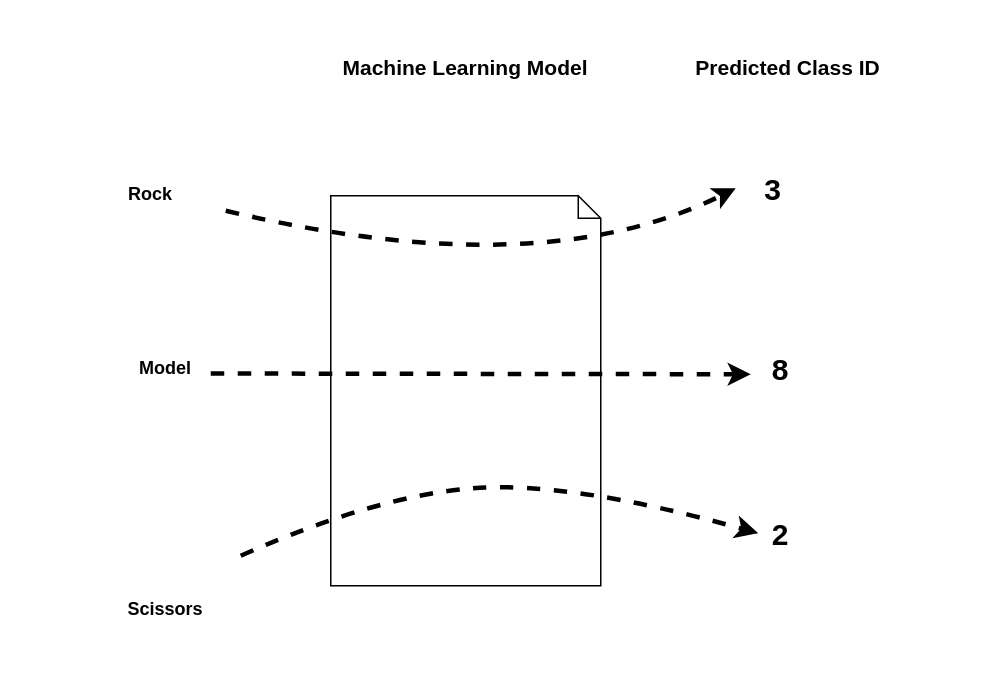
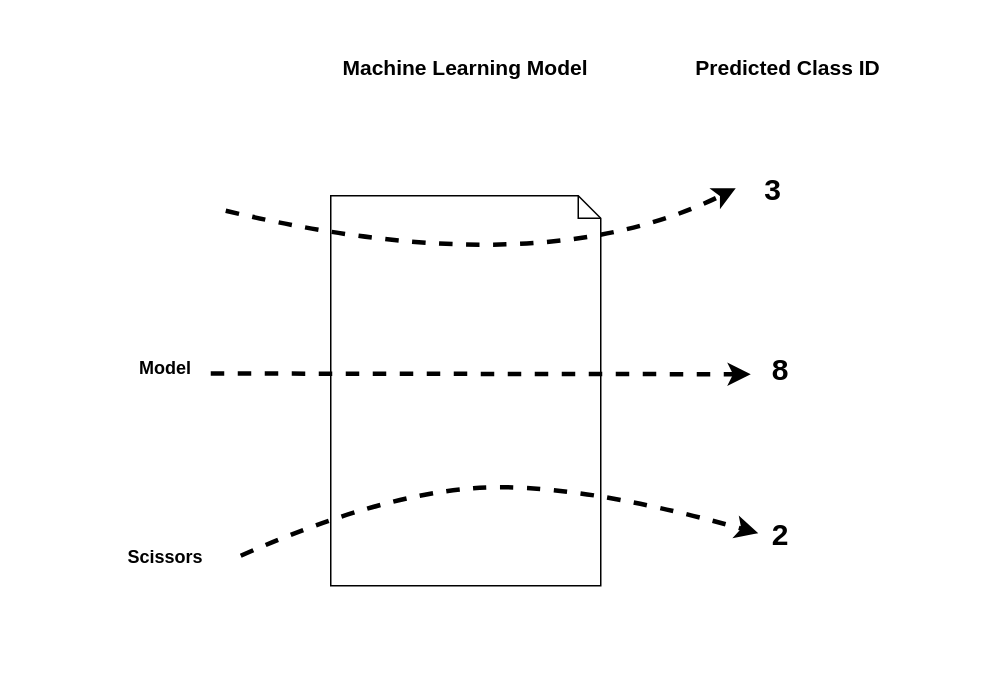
node "Rock": removed
node "Scissors": moved (166, 604) -> (166, 551)
